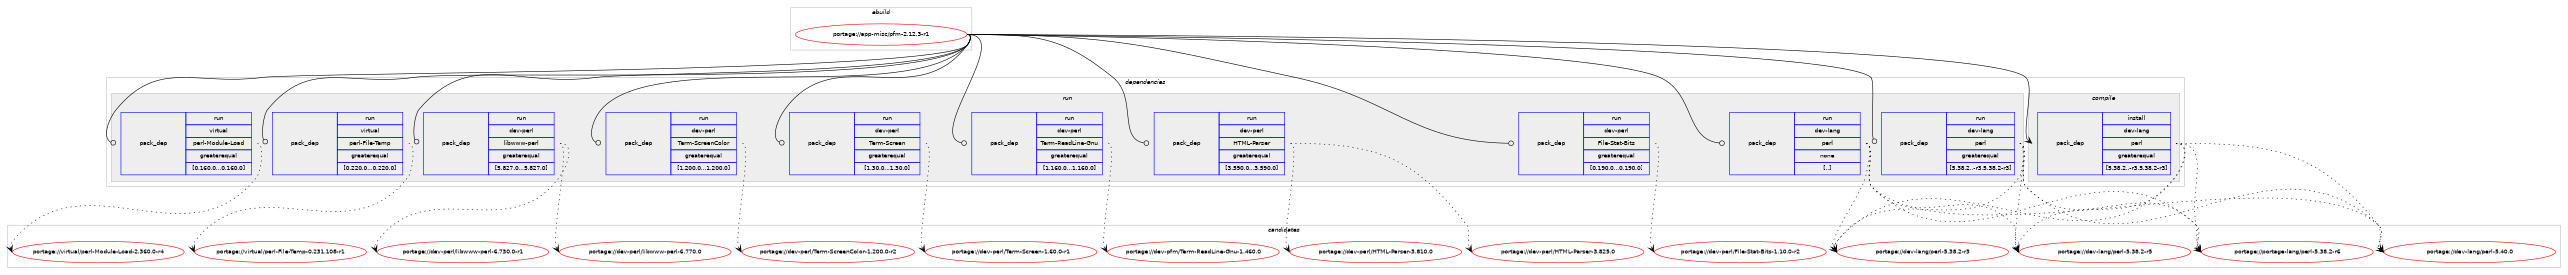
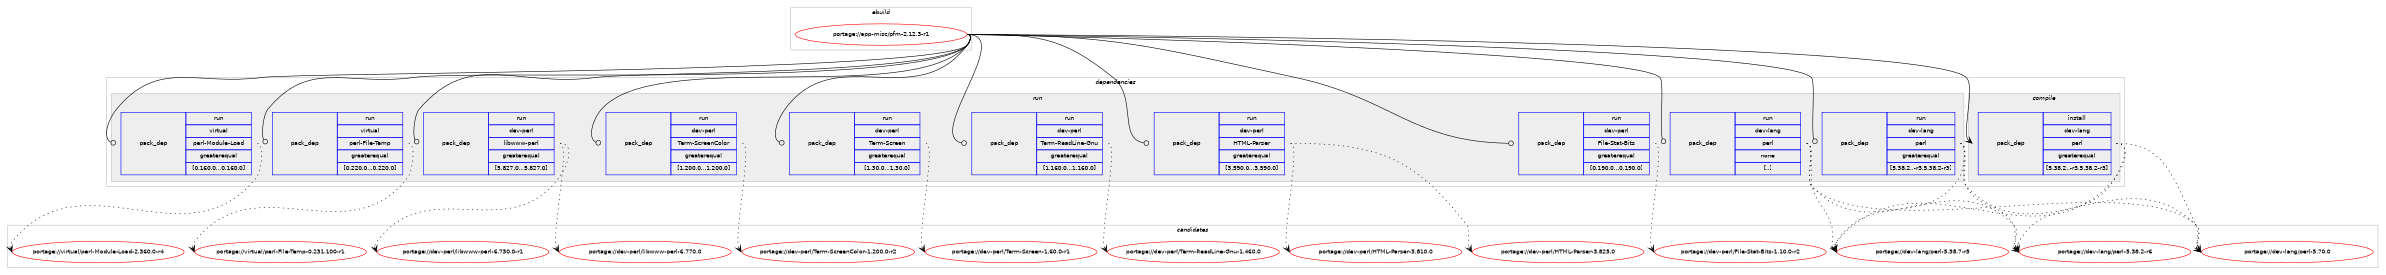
node "portage://virtual/perl-File-Temp-0.231.108-r1": label "portage://virtual/perl-File-Temp-0.231.108-r1" -> "portage://virtual/perl-File-Temp-0.231.100-r1"
node "portage://dev-pfm/Term-ReadLine-Gnu-1.460.0": label "portage://dev-pfm/Term-ReadLine-Gnu-1.460.0" -> "portage://dev-perl/Term-ReadLine-Gnu-1.460.0"
node "portage://dev-lang/perl-5.38.2-r3": removed
node "portage://dev-lang/perl-5.38.2-r5": label "portage://dev-lang/perl-5.38.2-r5" -> "portage://dev-lang/perl-5.38.7-r5"
node "portage://portage-lang/perl-5.38.2-r6": label "portage://portage-lang/perl-5.38.2-r6" -> "portage://dev-lang/perl-5.38.2-r6"
node "portage://dev-lang/perl-5.40.0": label "portage://dev-lang/perl-5.40.0" -> "portage://dev-lang/perl-5.70.0"
